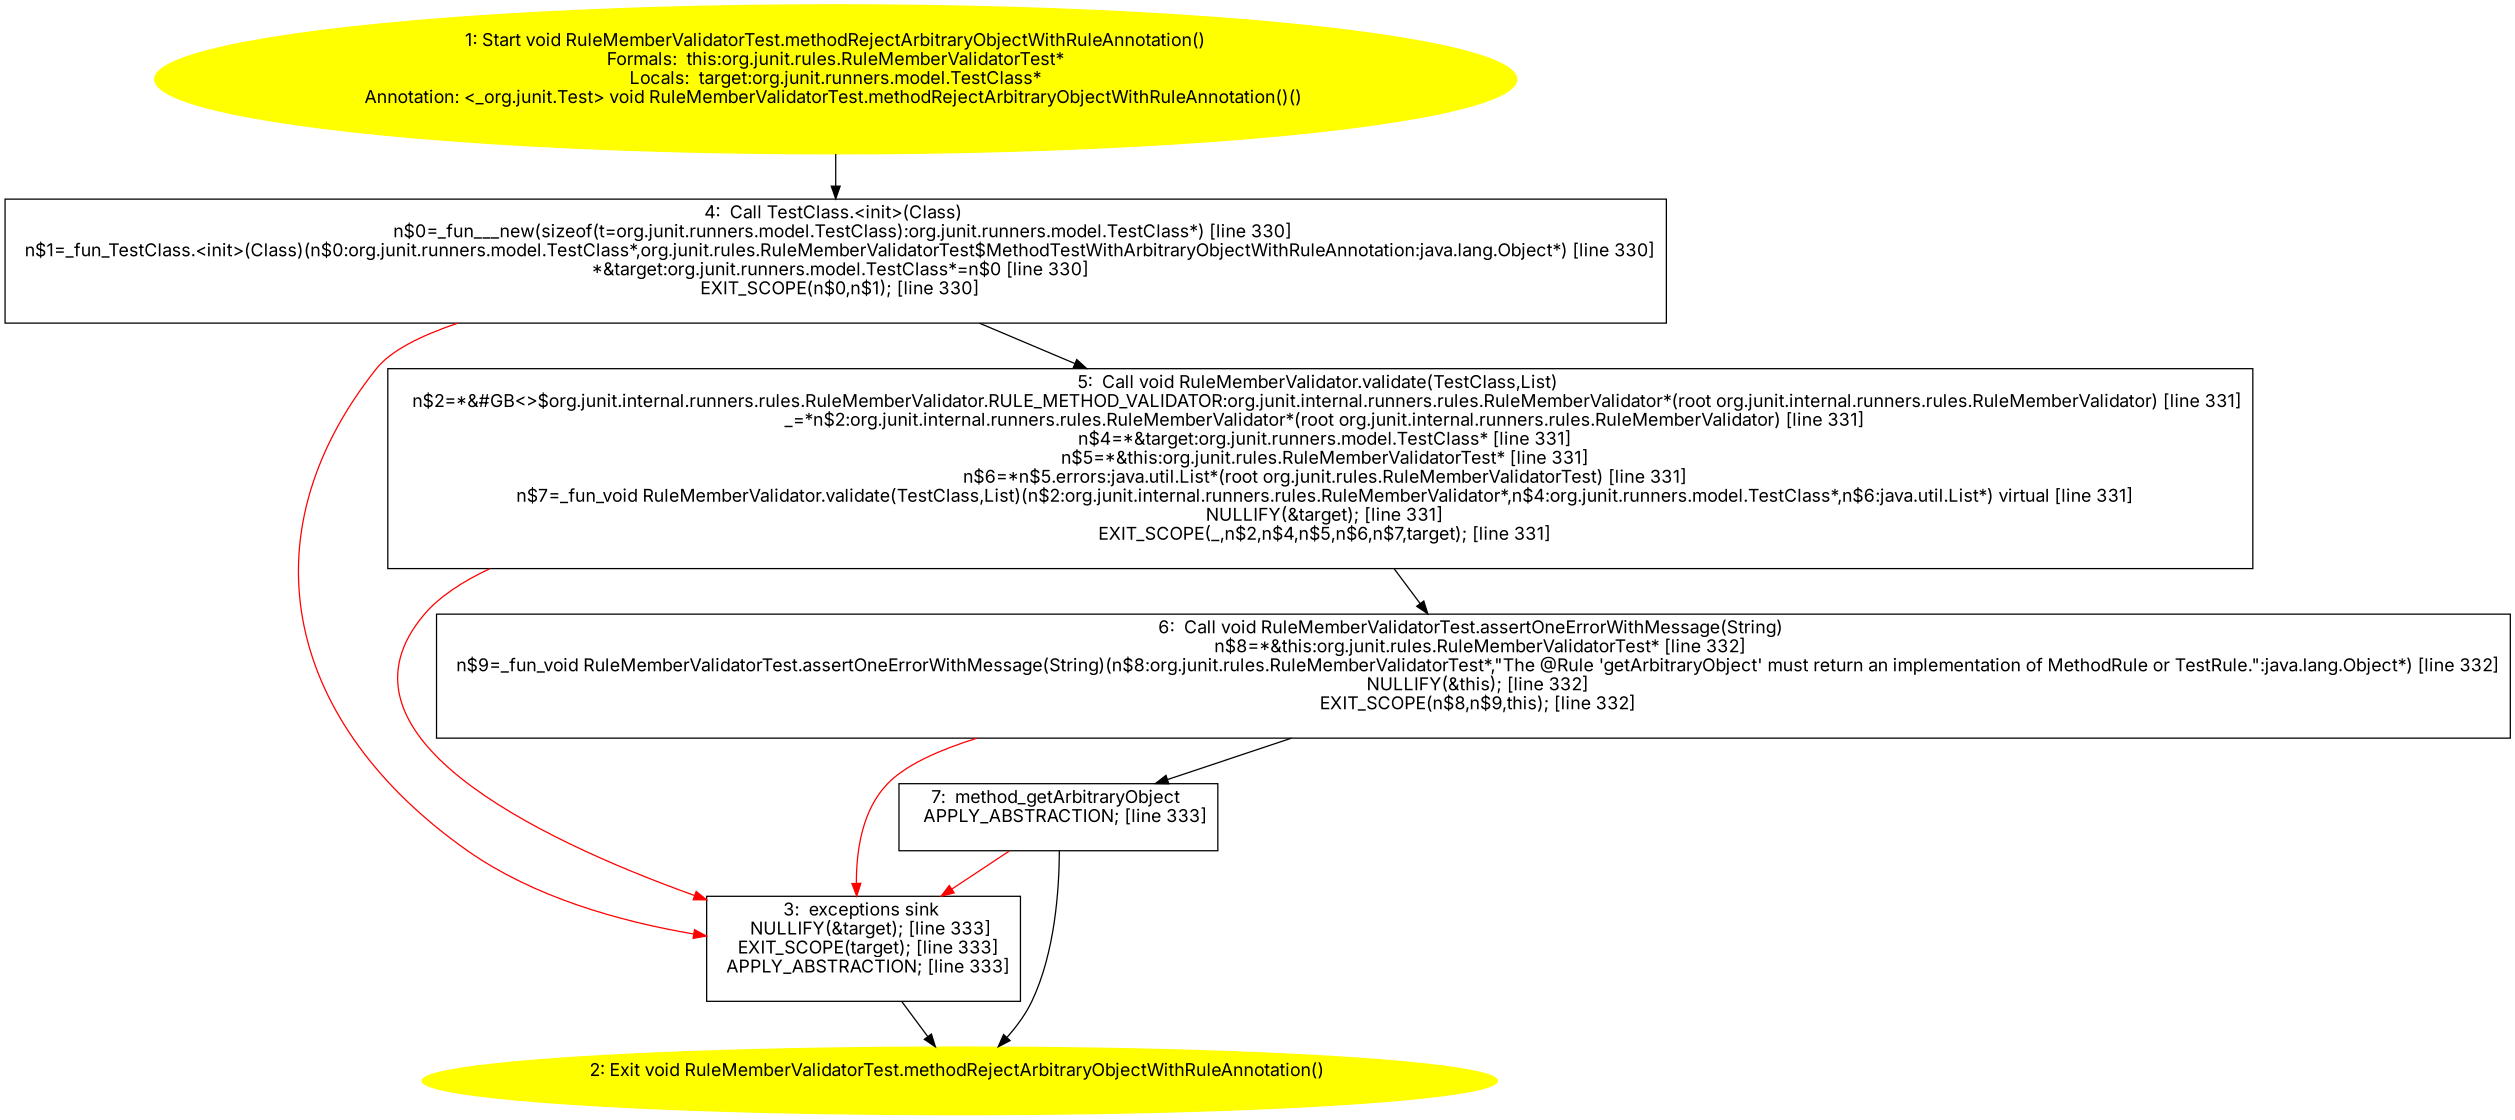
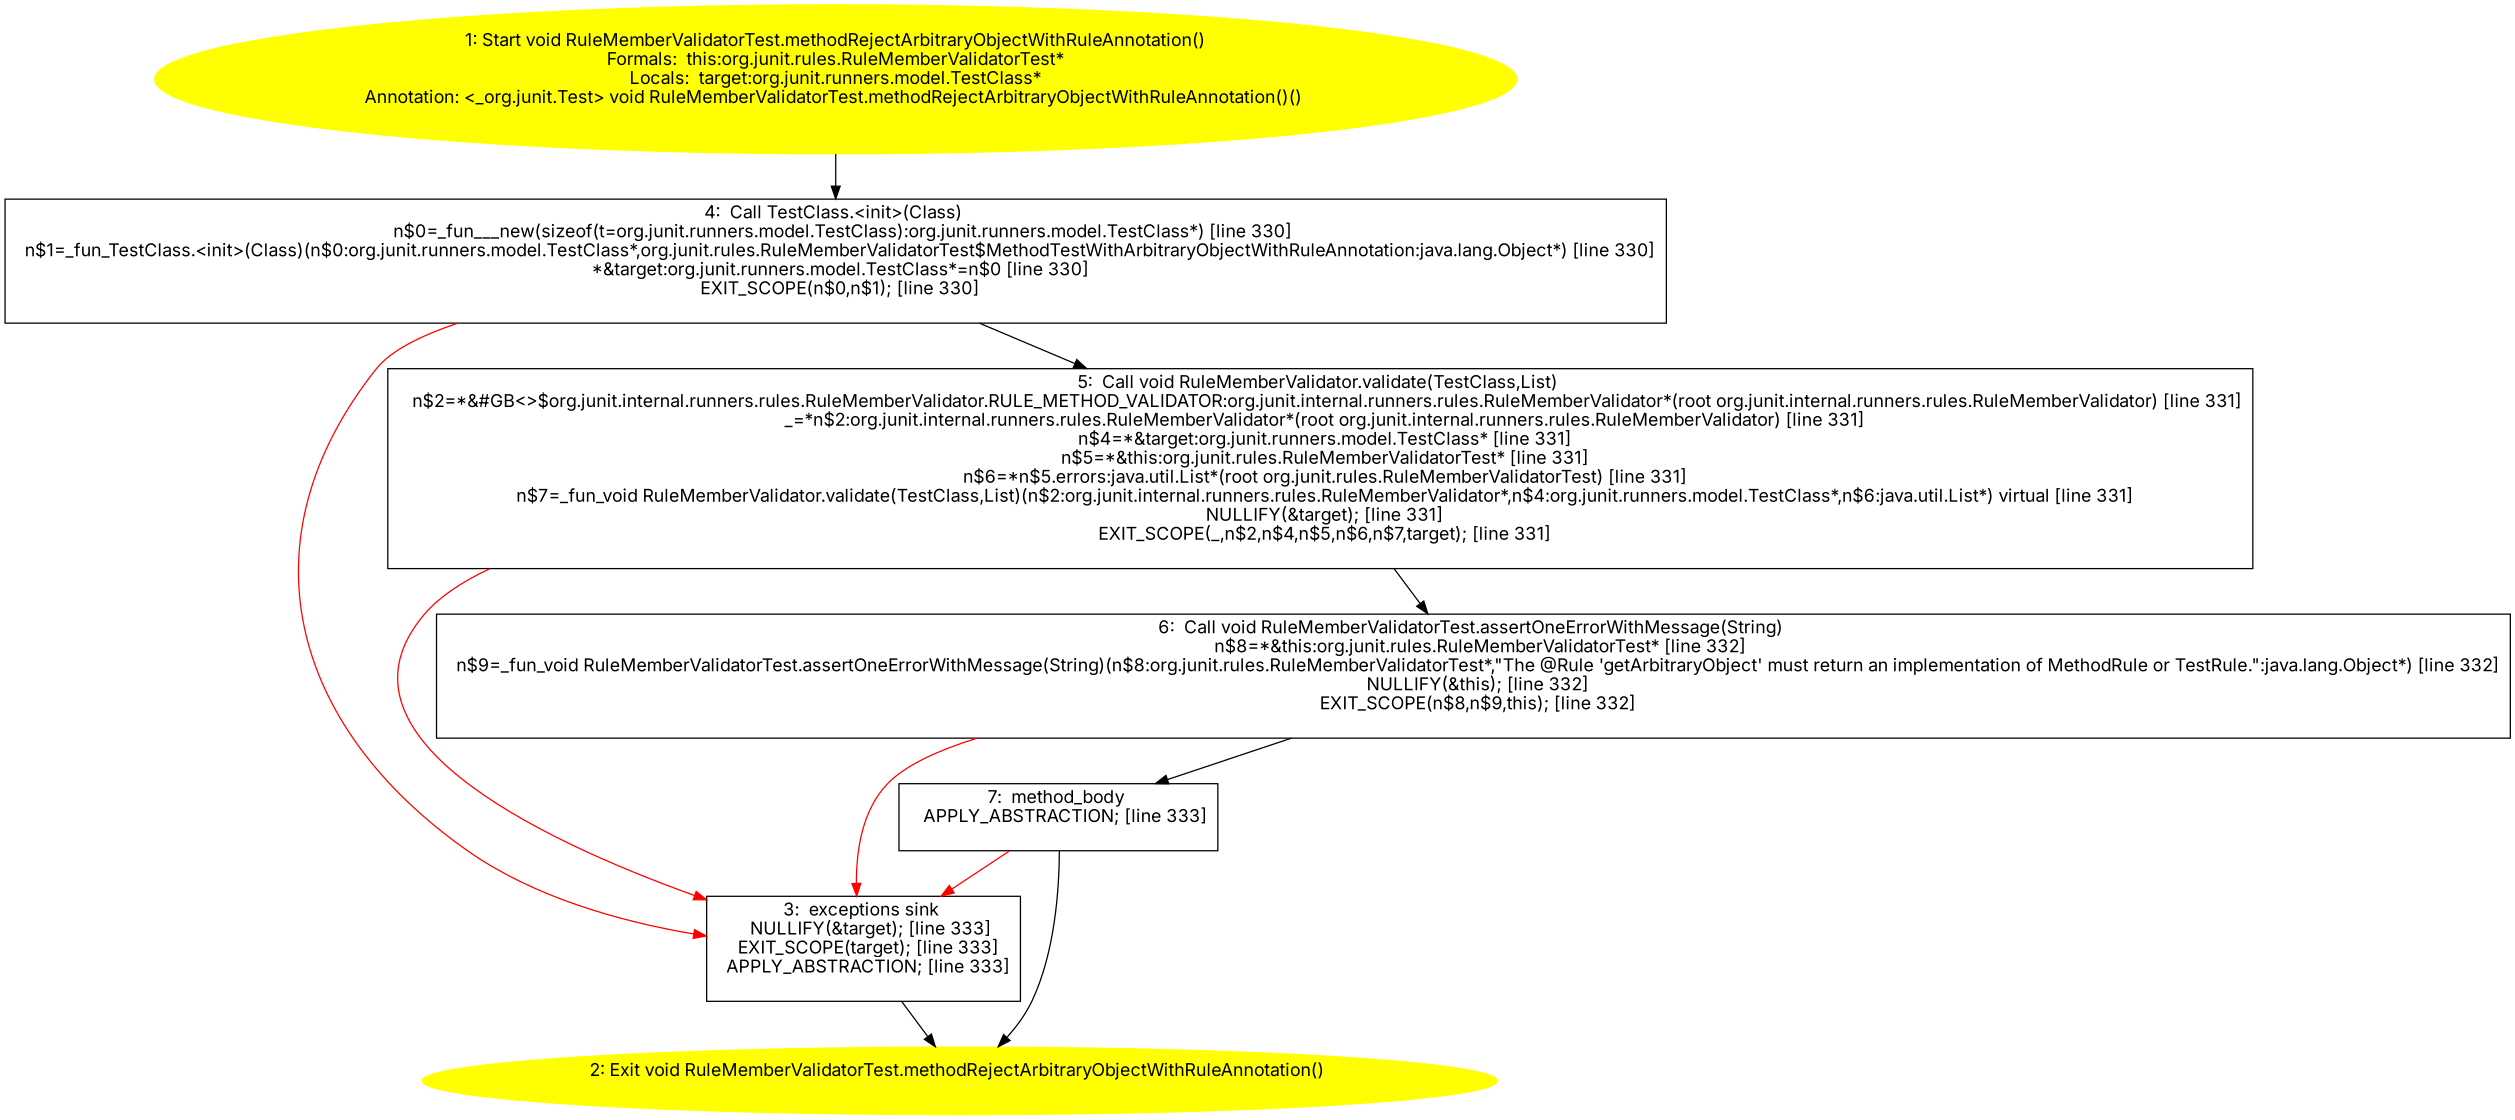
node "7:  method_getArbitraryObject APPLY_ABSTRACTION; [line 333]": label "7:  method_getArbitraryObject APPLY_ABSTRACTION; [line 333]" -> "7:  method_body APPLY_ABSTRACTION; [line 333]"
